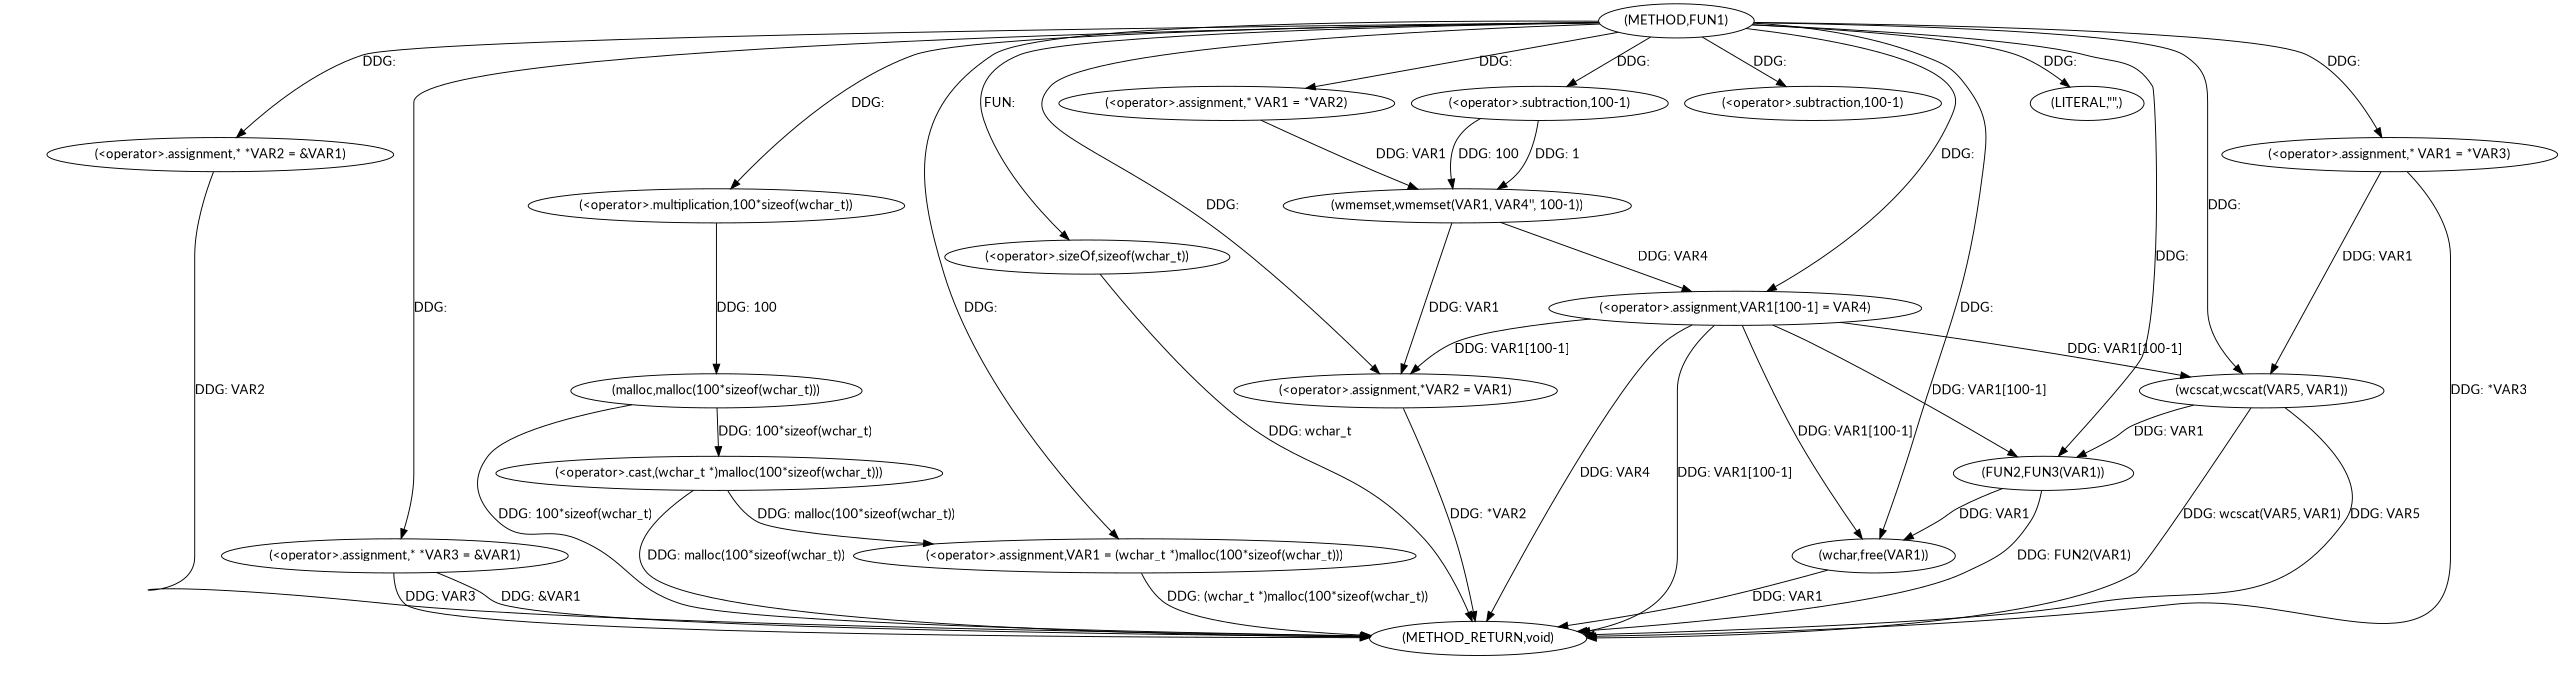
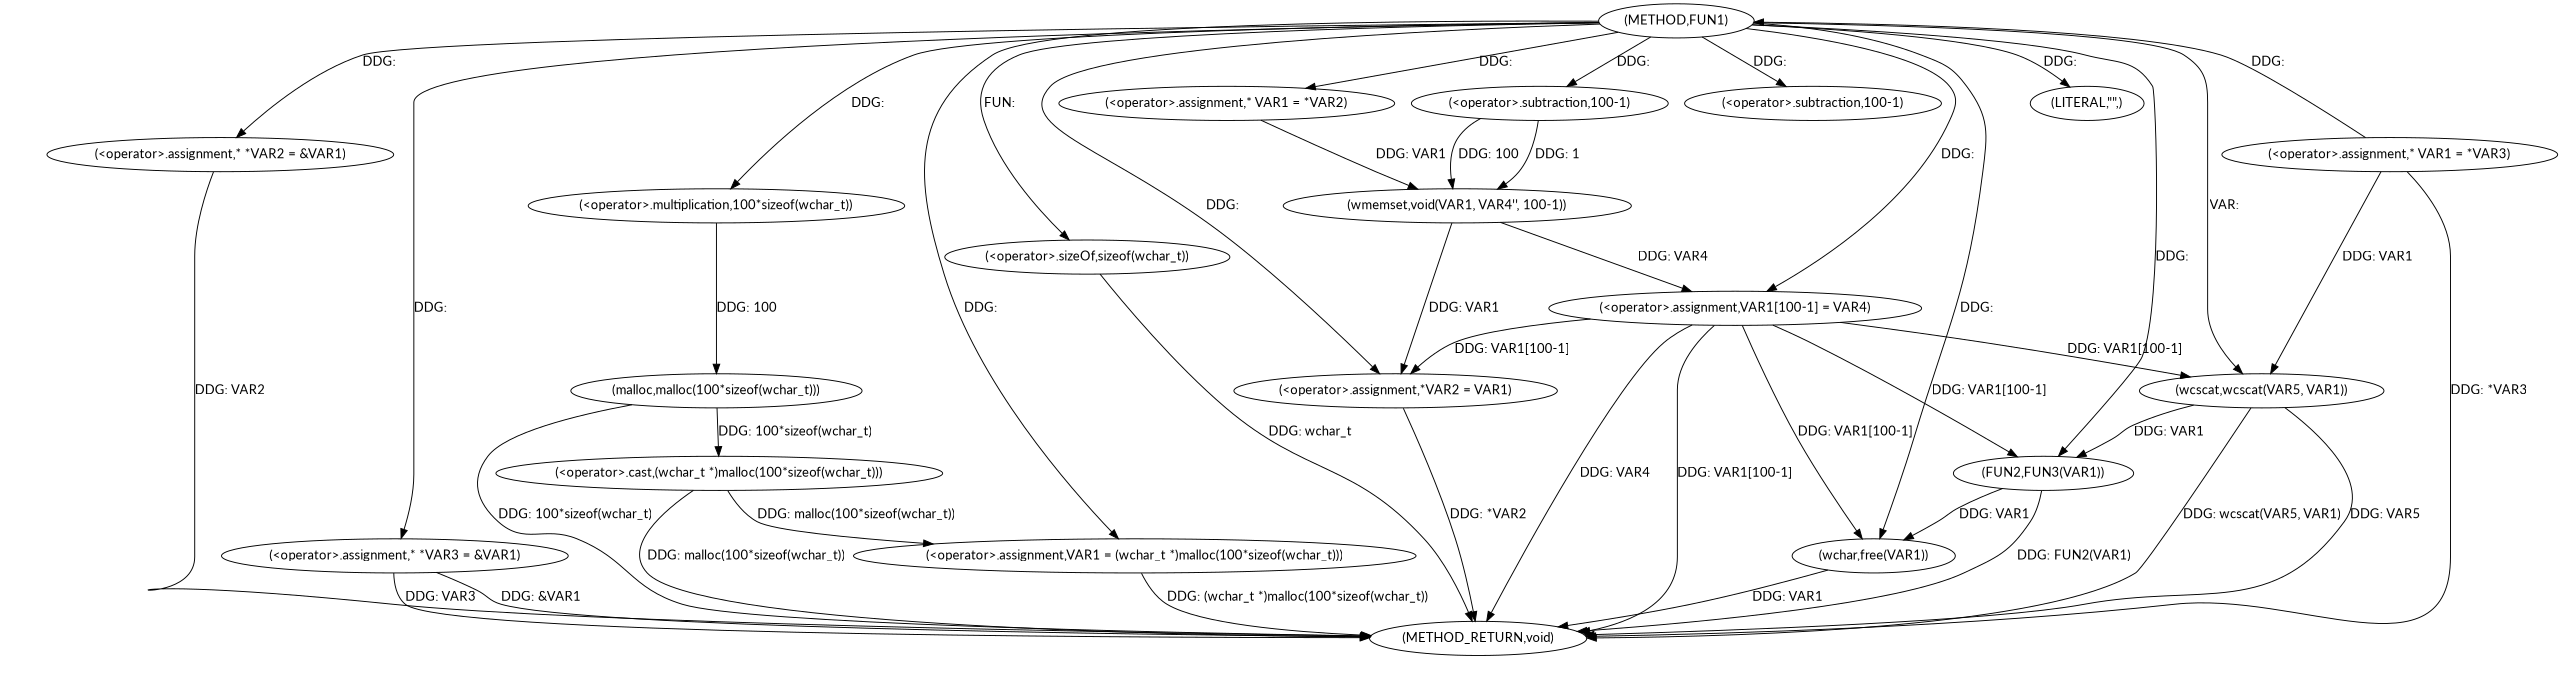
edge "(METHOD,FUN1)" -> "(<operator>.assignment,* VAR1 = *VAR3)": reversed
node "(wmemset,wmemset(VAR1, VAR4'', 100-1))": label "(wmemset,wmemset(VAR1, VAR4'', 100-1))" -> "(wmemset,void(VAR1, VAR4'', 100-1))"
edge "(METHOD,FUN1)" -> "(wcscat,wcscat(VAR5, VAR1))": label "DDG: " -> "VAR: "
